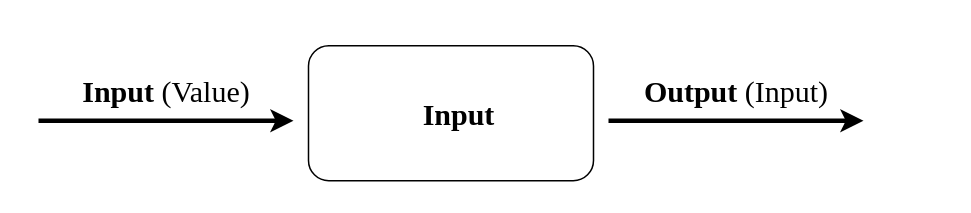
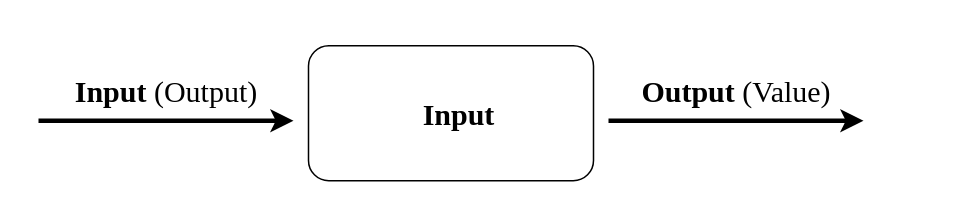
node "Input (Value)": label "Input (Value)" -> "Input (Output)"
node "Output (Input)": label "Output (Input)" -> "Output (Value)"
